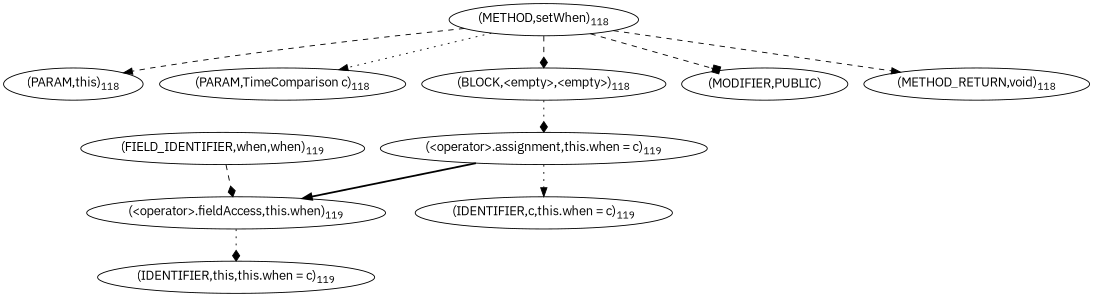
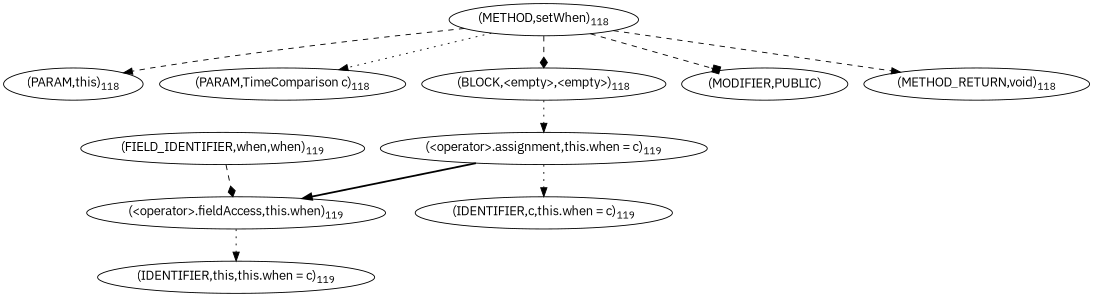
edge "(BLOCK,<empty>,<empty>)" -> "(<operator>.assignment,this.when = c)": arrowhead diamond -> normal
edge "(<operator>.fieldAccess,this.when)" -> "(IDENTIFIER,this,this.when = c)": arrowhead diamond -> normal
